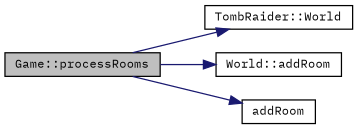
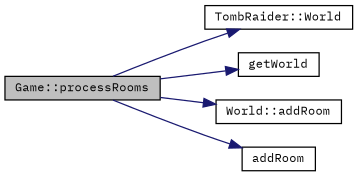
node "getWorld": added
